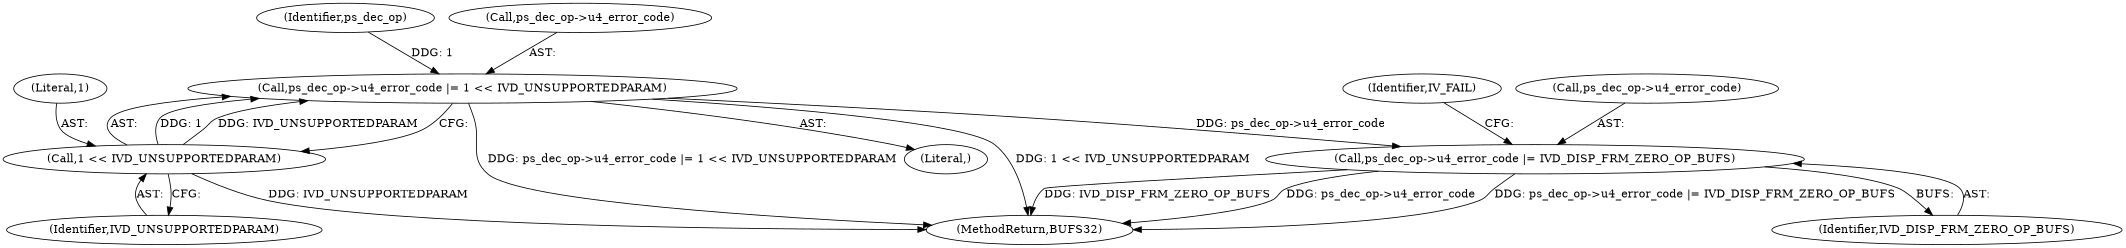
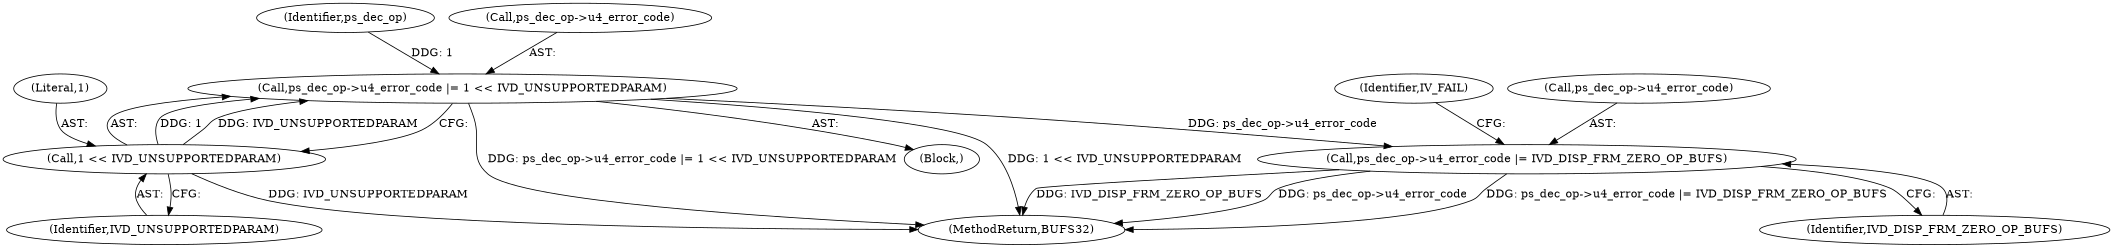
node "(Literal,)": label "(Literal,)" -> "(Block,)"
edge "(Call,ps_dec_op->u4_error_code |= IVD_DISP_FRM_ZERO_OP_BUFS)" -> "(Identifier,IVD_DISP_FRM_ZERO_OP_BUFS)": label "BUFS: " -> "CFG: "
